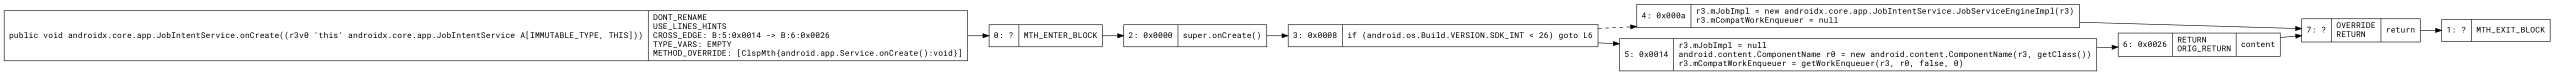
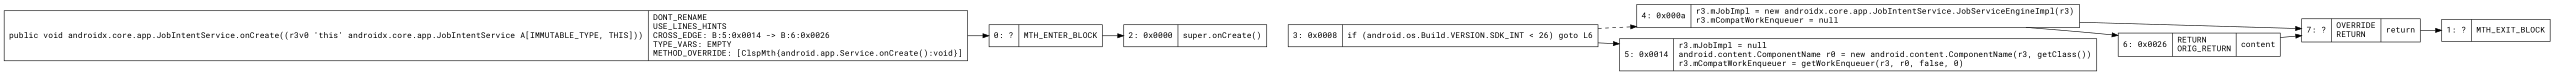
edge "2: 0x0000" -> "3: 0x0008": removed
edge "5: 0x0014" -> "6: 0x0026": now "4: 0x000a" -> "6: 0x0026"
